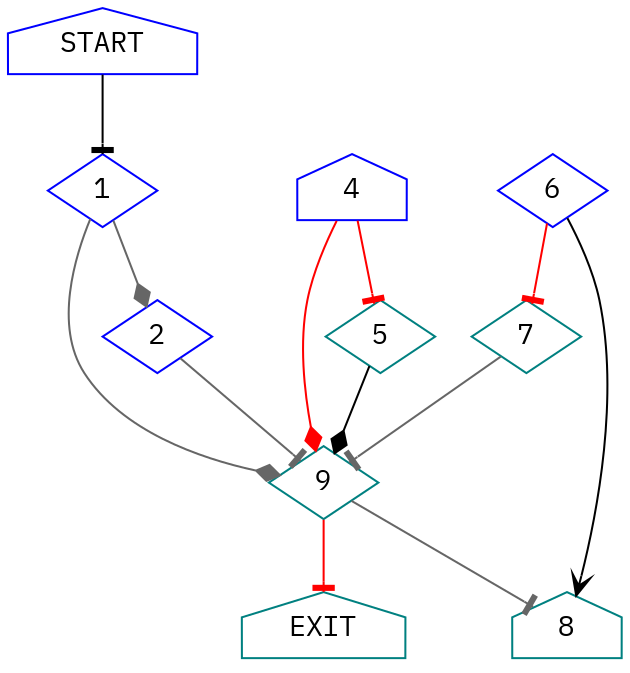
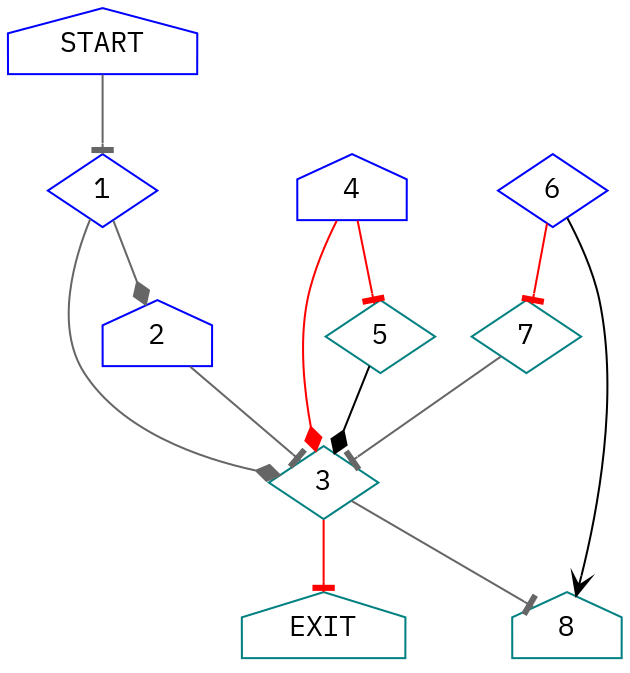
edge "START" -> "1": color black -> gray40
node "2": shape diamond -> house
node "9": label "9" -> "3"
